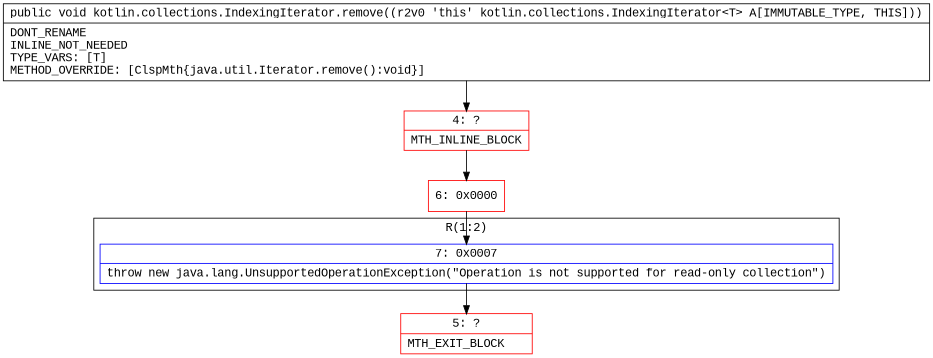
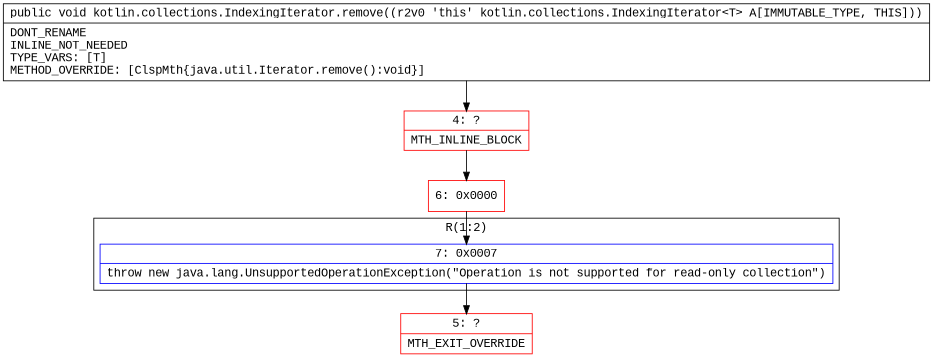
node "5: ?": text "MTH_EXIT_BLOCK" -> "MTH_EXIT_OVERRIDE"
